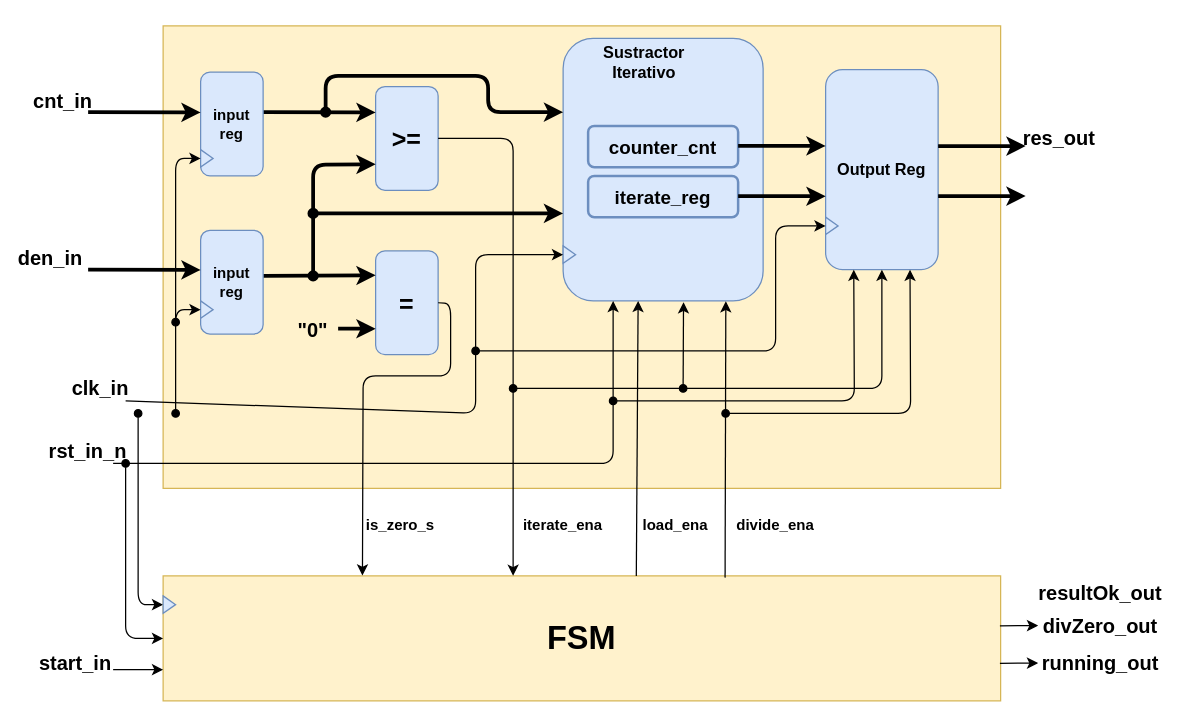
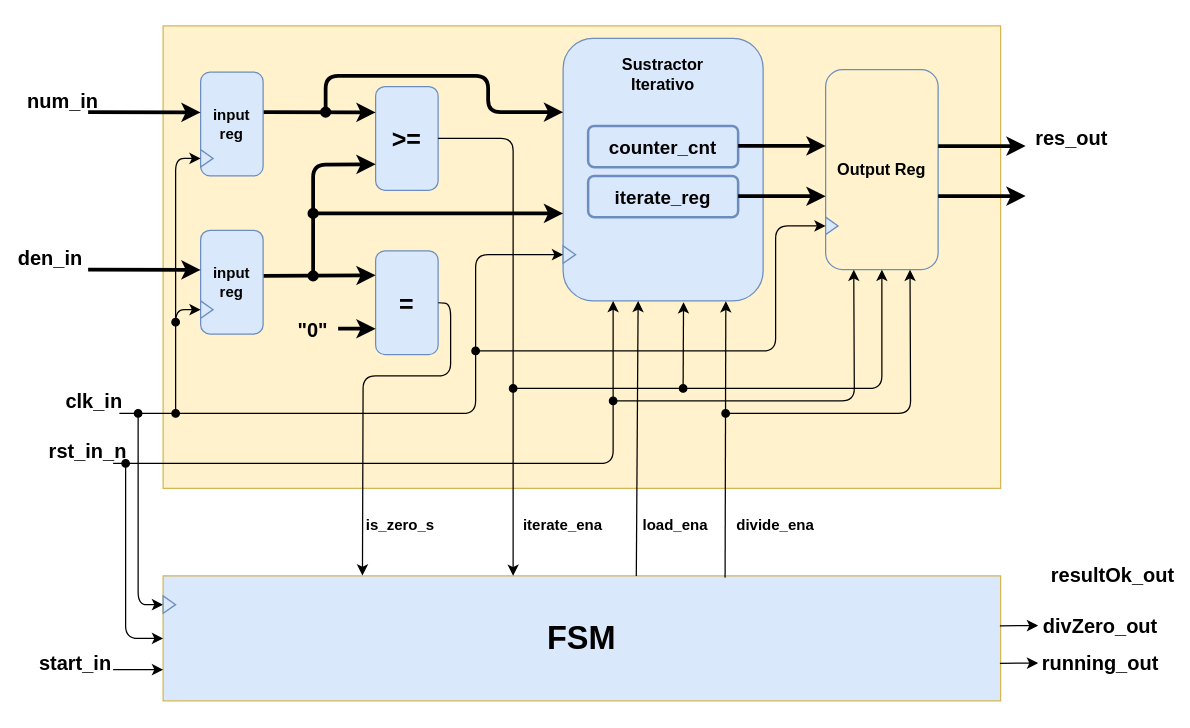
node "Sustractor Iterativo": moved (644, 61) -> (663, 74)
node "cnt_in": label "cnt_in" -> "num_in"
node "res_out": moved (1059, 138) -> (1072, 138)
node "Output Reg": fillcolor #dae8fc -> #fff2cc
node "clk_in": moved (101, 388) -> (94, 401)
node "resultOk_out": moved (1101, 593) -> (1113, 574)
node "FSM": fillcolor #fff2cc -> #dae8fc
